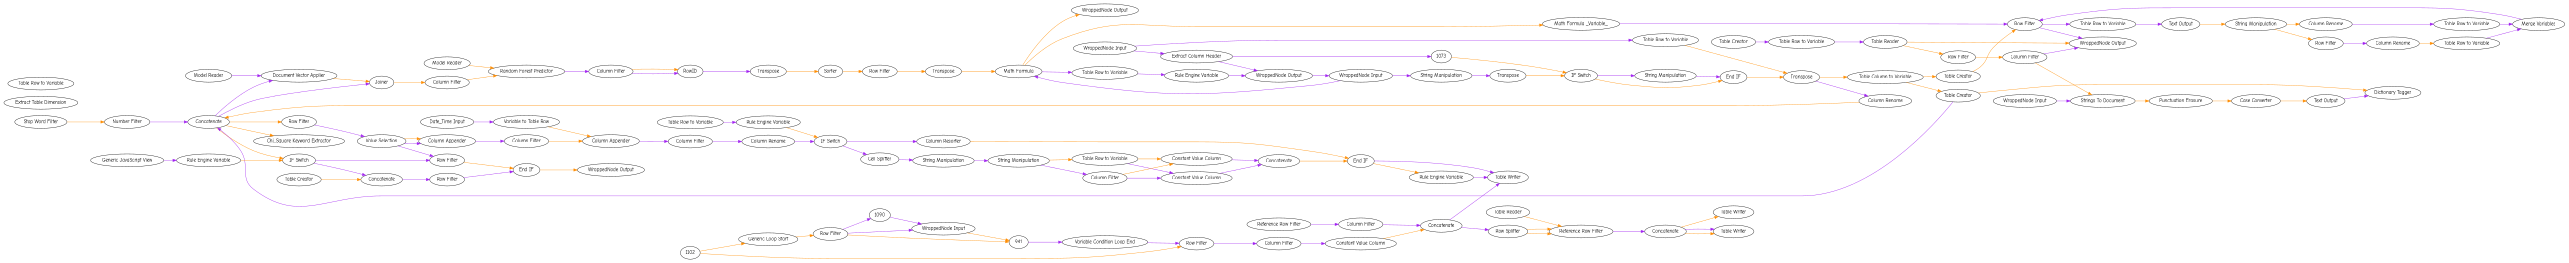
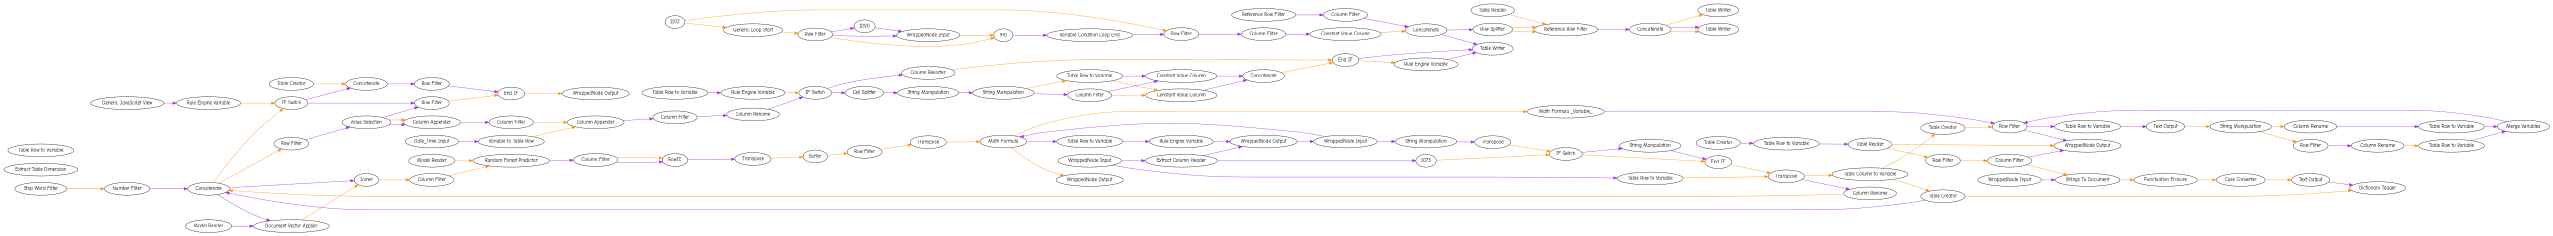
node "Chi_Square Keyword Extractor": removed
